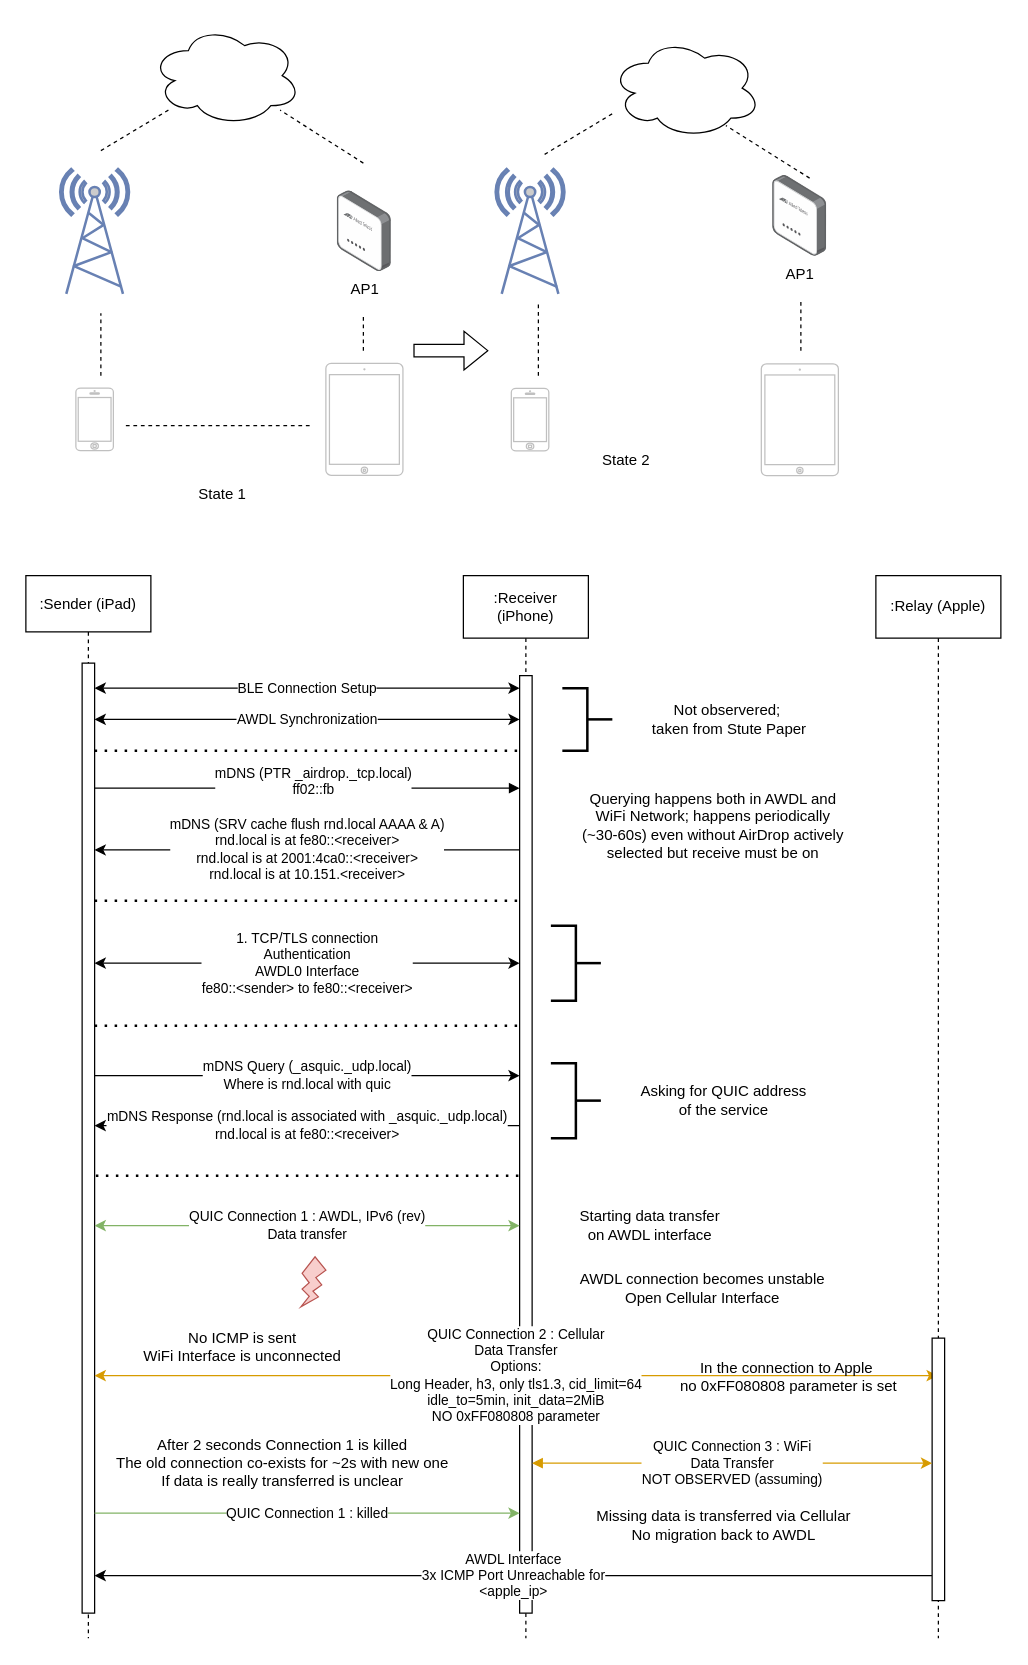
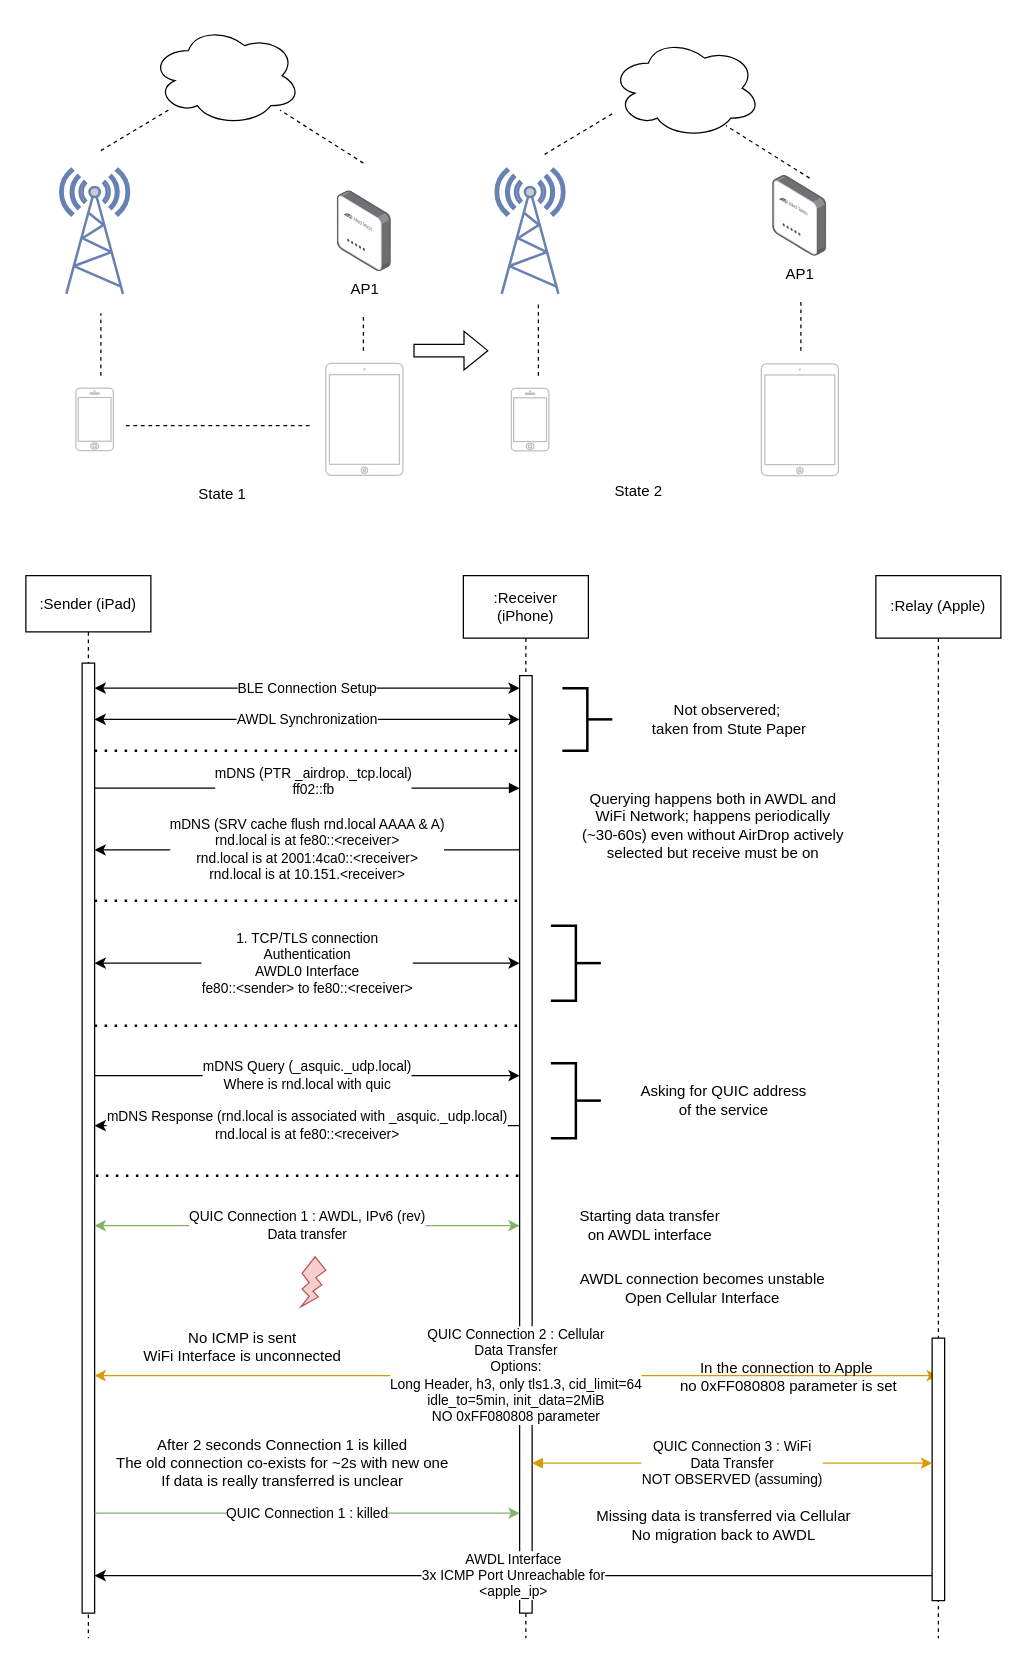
node "State 2": moved (626, 461) -> (638, 492)
